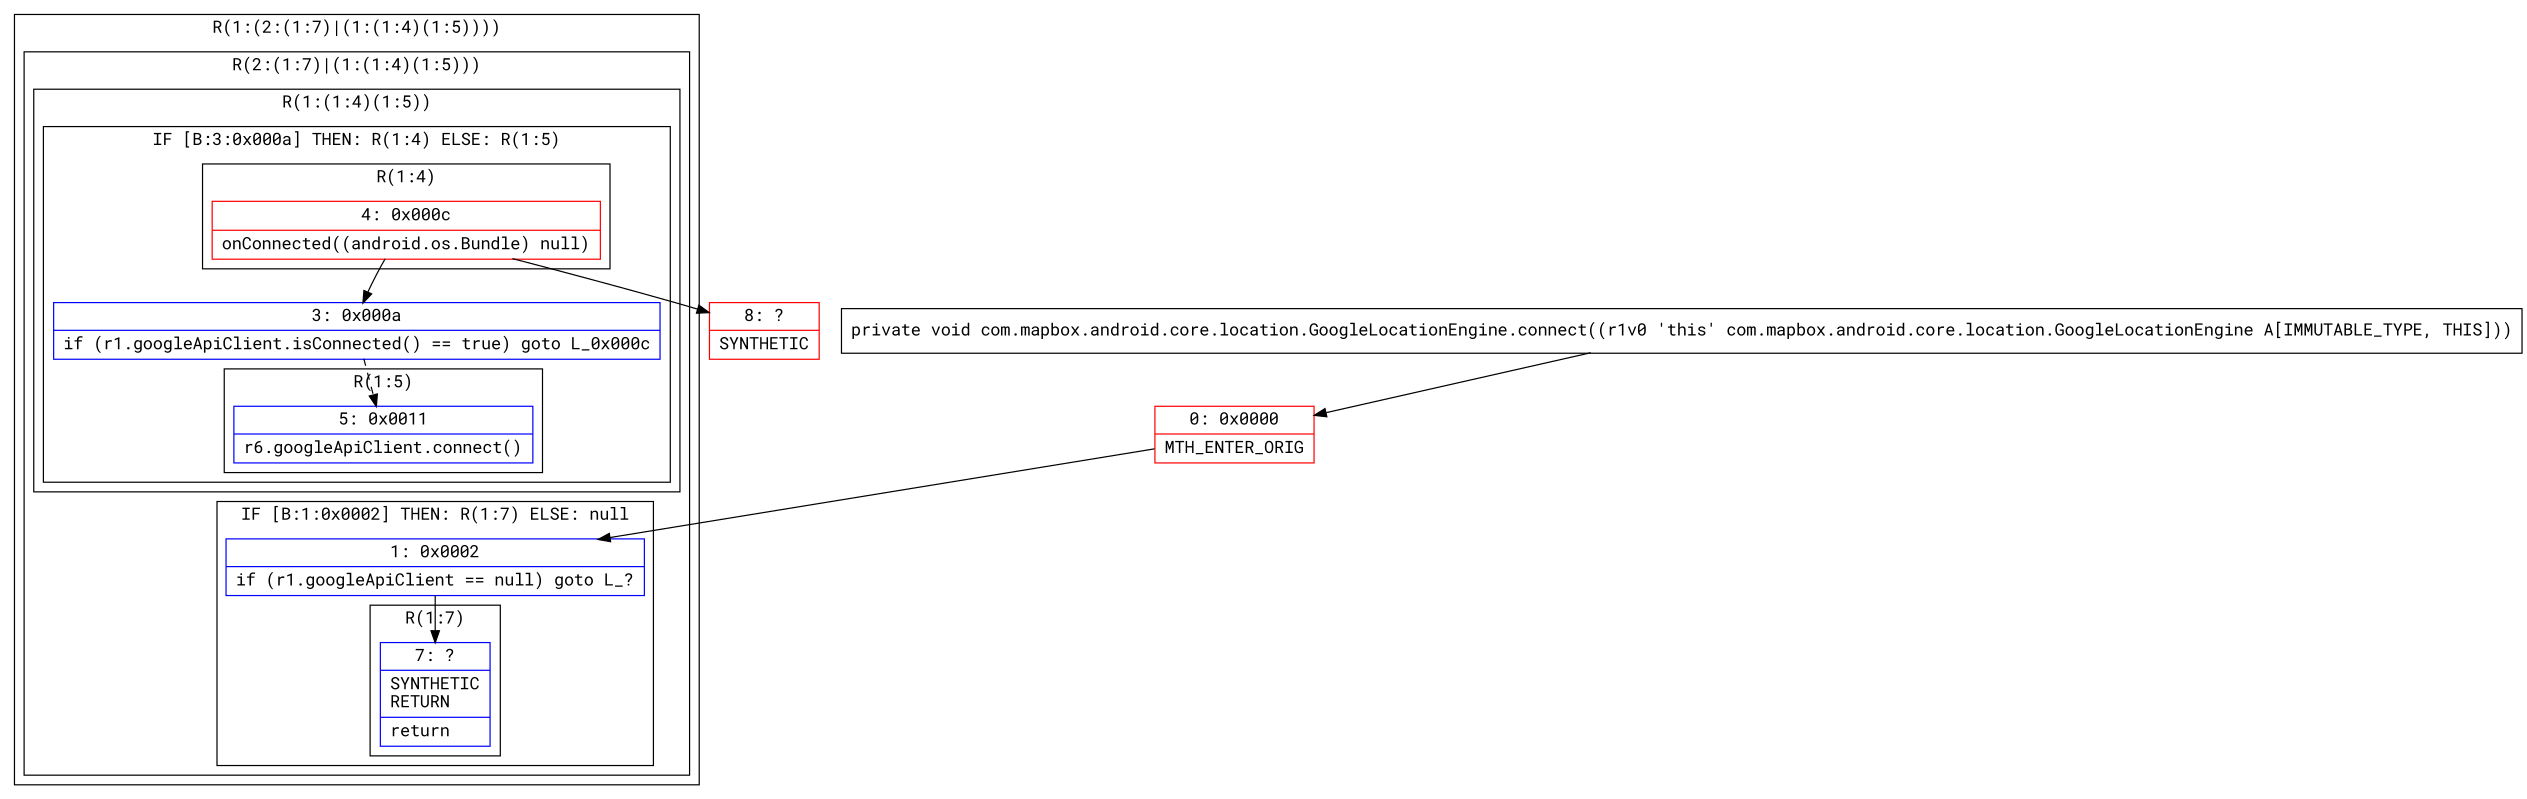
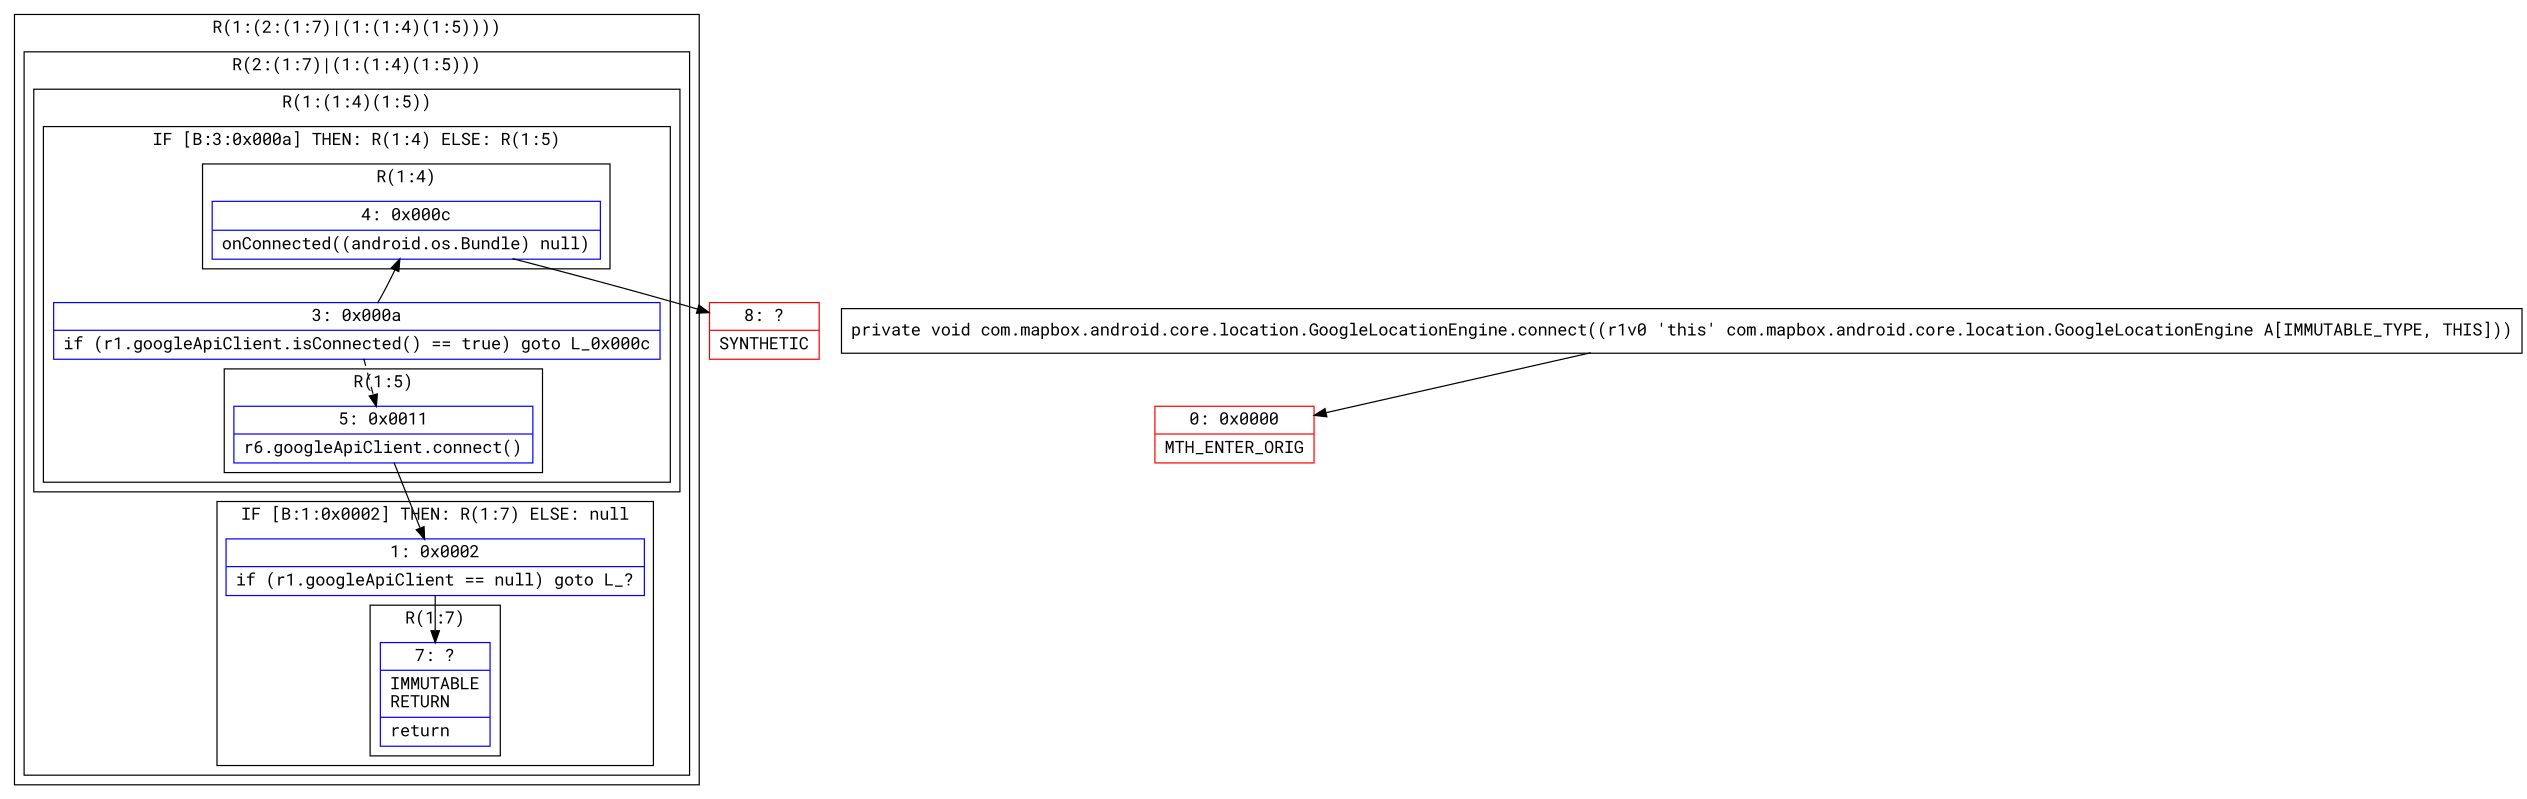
node "4: 0x000c": color red -> blue
edge "4: 0x000c" -> "3: 0x000a": reversed
edge "0: 0x0000" -> "1: 0x0002": now "5: 0x0011" -> "1: 0x0002"
node "7: ?": text "SYNTHETIC" -> "IMMUTABLE"
